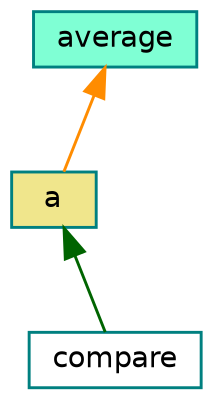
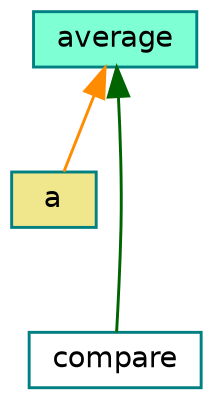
edge "compare" -> "a": now "compare" -> "average"
